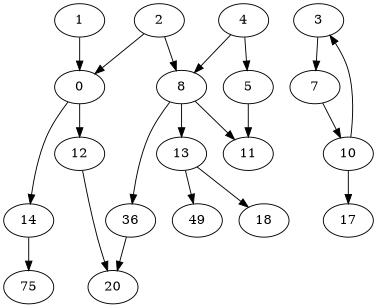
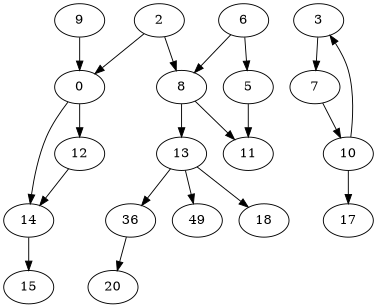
node "1": label "1" -> "9"
node "4": label "4" -> "6"
edge "8" -> "36": now "13" -> "36"
edge "12" -> "20": now "12" -> "14"
node "75": label "75" -> "15"
